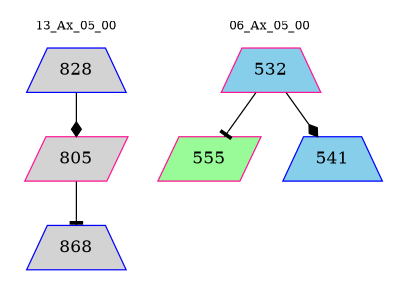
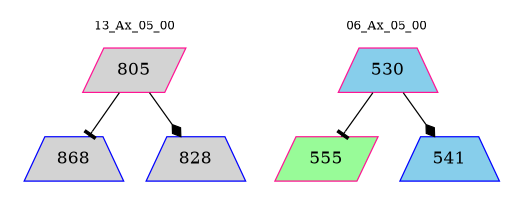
node "532": label "532" -> "530"
edge "828" -> "805": reversed
